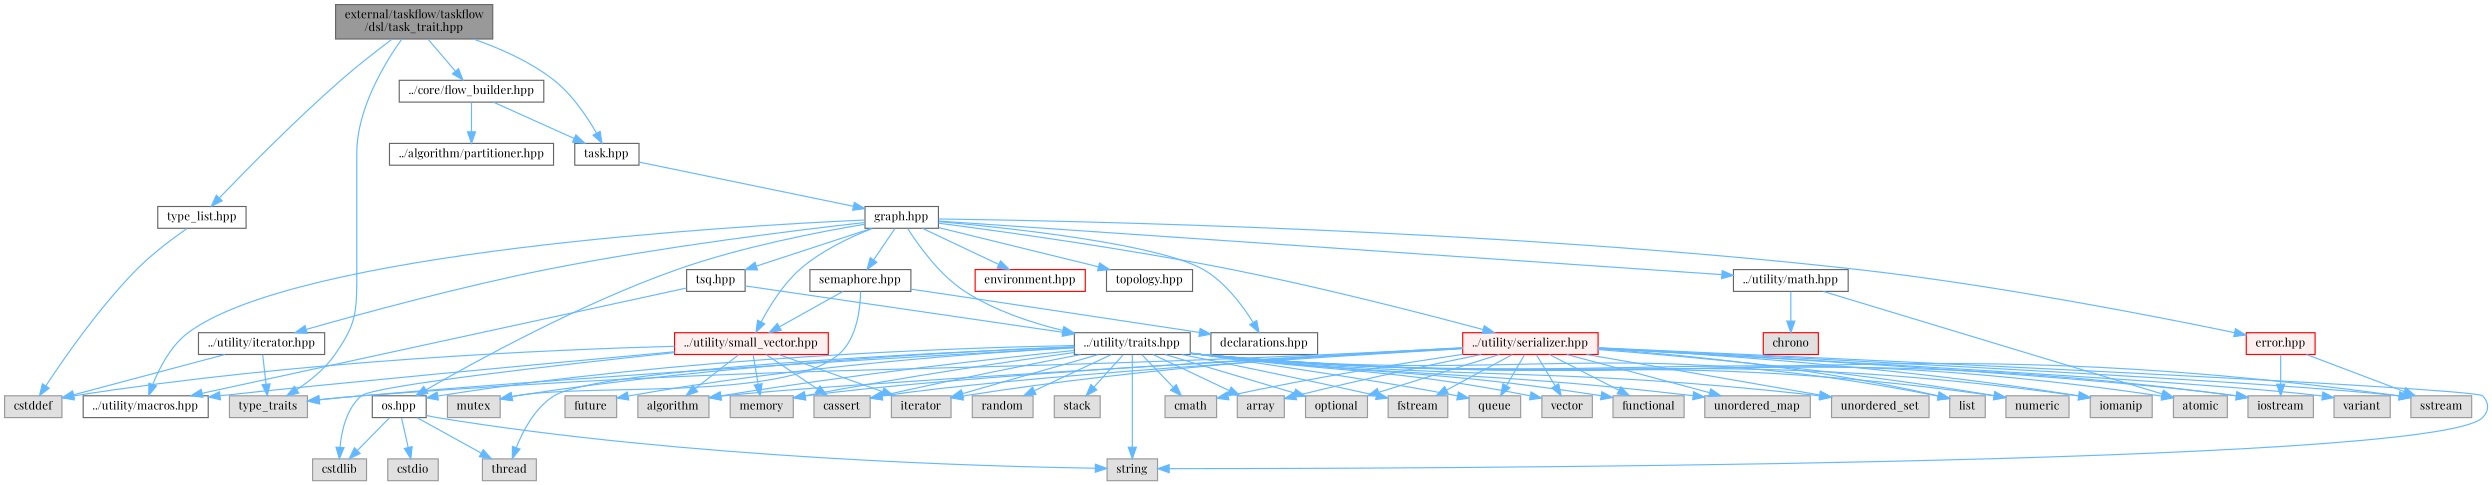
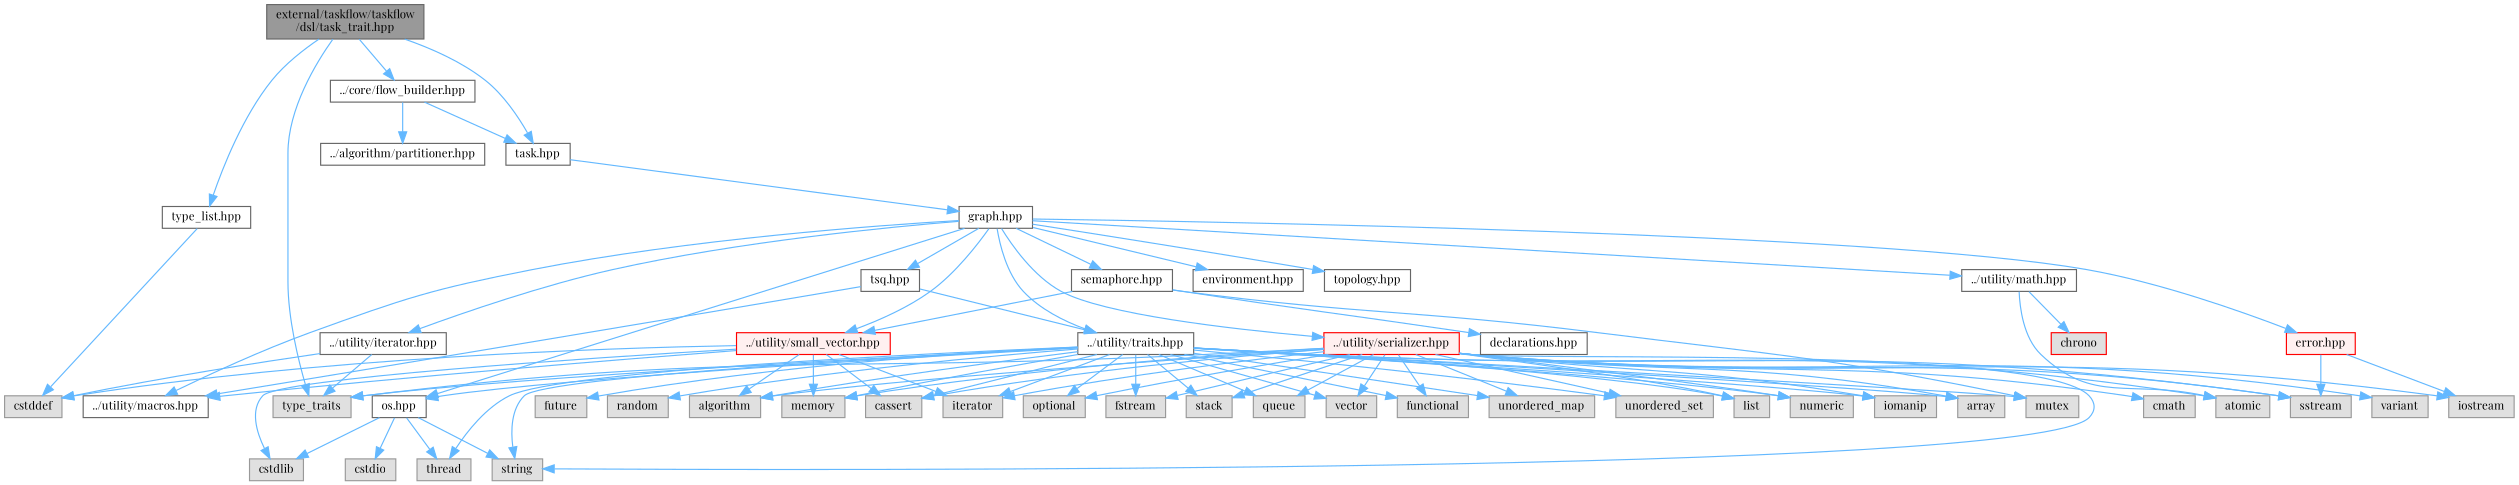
edge "graph.hpp" -> "declarations.hpp": removed
node "environment.hpp": color red -> grey40
edge "../utility/traits.hpp" -> "iostream": removed
edge "../utility/serializer.hpp" -> "stack": added
edge "../utility/traits.hpp" -> "cmath": removed
